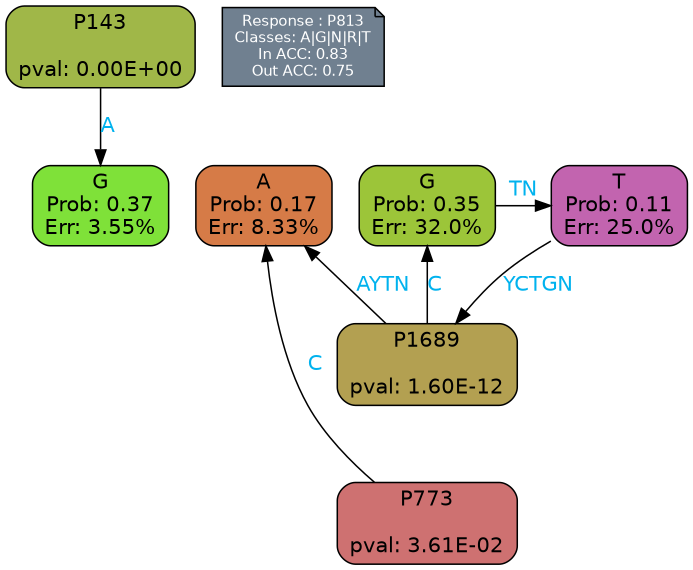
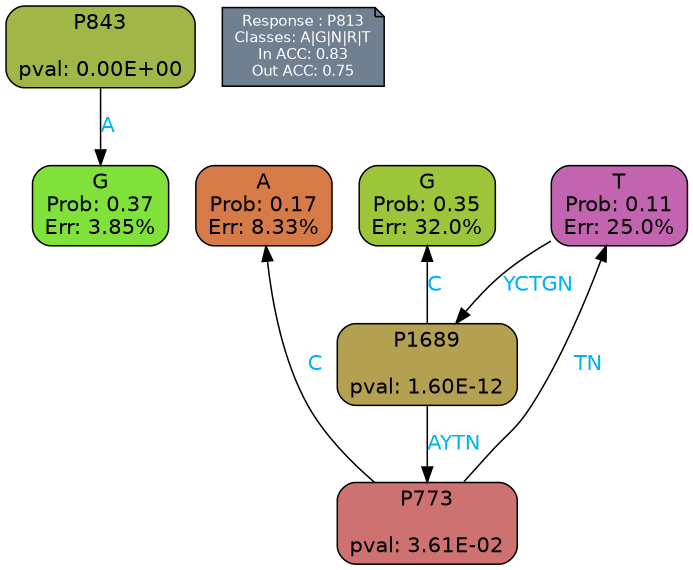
node "P143 pval: 0.00E+00": label "P143 pval: 0.00E+00" -> "P843 pval: 0.00E+00"
node "G Prob: 0.37 Err: 3.55%": label "G Prob: 0.37 Err: 3.55%" -> "G Prob: 0.37 Err: 3.85%"
edge "G Prob: 0.35 Err: 32.0%" -> "T Prob: 0.11 Err: 25.0%": now "P773 pval: 3.61E-02" -> "T Prob: 0.11 Err: 25.0%"
edge "P1689 pval: 1.60E-12" -> "A Prob: 0.17 Err: 8.33%": now "P1689 pval: 1.60E-12" -> "P773 pval: 3.61E-02"
